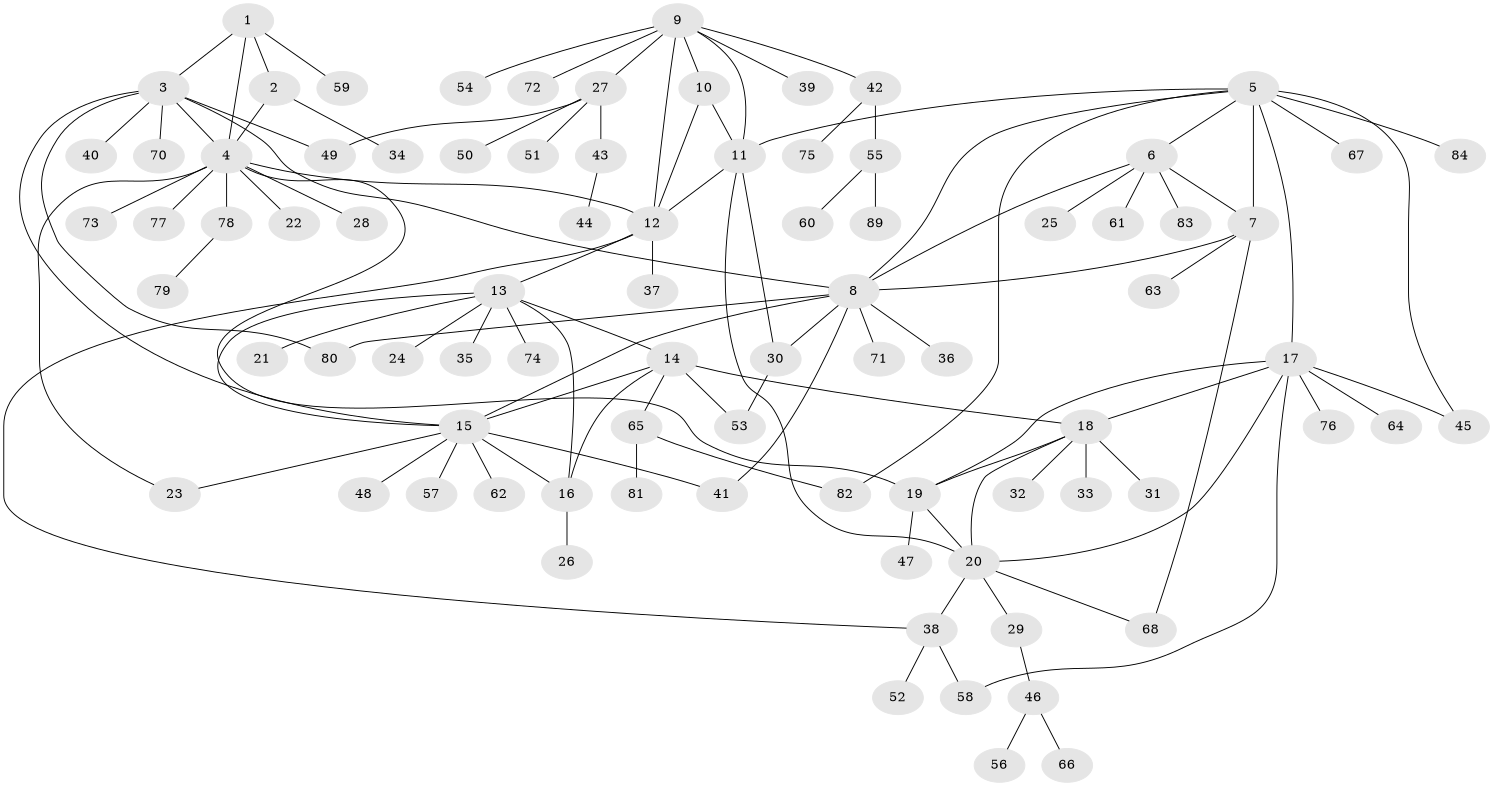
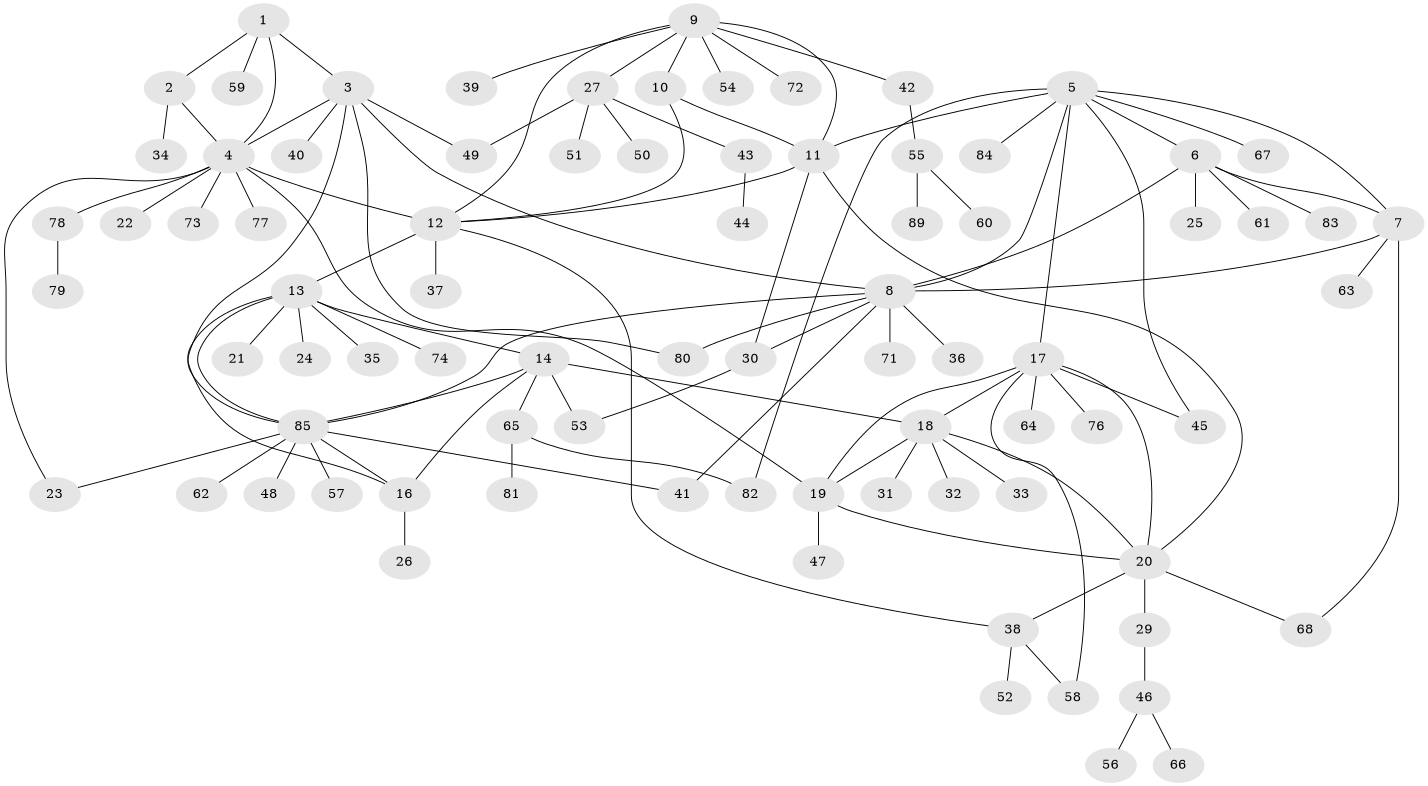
node "70": removed
node "75": removed
node "28": removed
node "15": label "15" -> "85"
